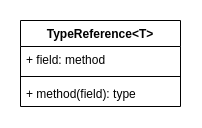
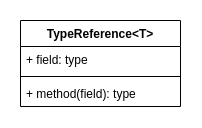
node "+ field: method": label "+ field: method" -> "+ field: type"
